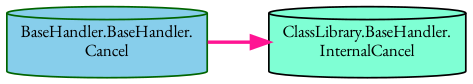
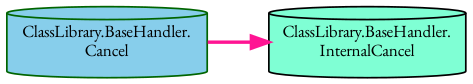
node "BaseHandler.BaseHandler. Cancel": label "BaseHandler.BaseHandler. Cancel" -> "ClassLibrary.BaseHandler. Cancel"
